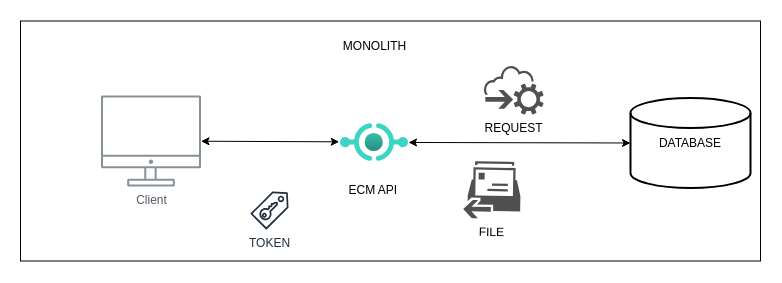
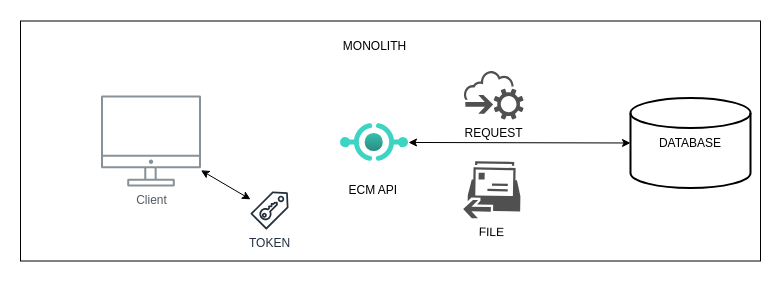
node "REQUEST": moved (514, 90) -> (494, 95)
edge "Client" -- "ECM API": now "Client" -- "TOKEN"
